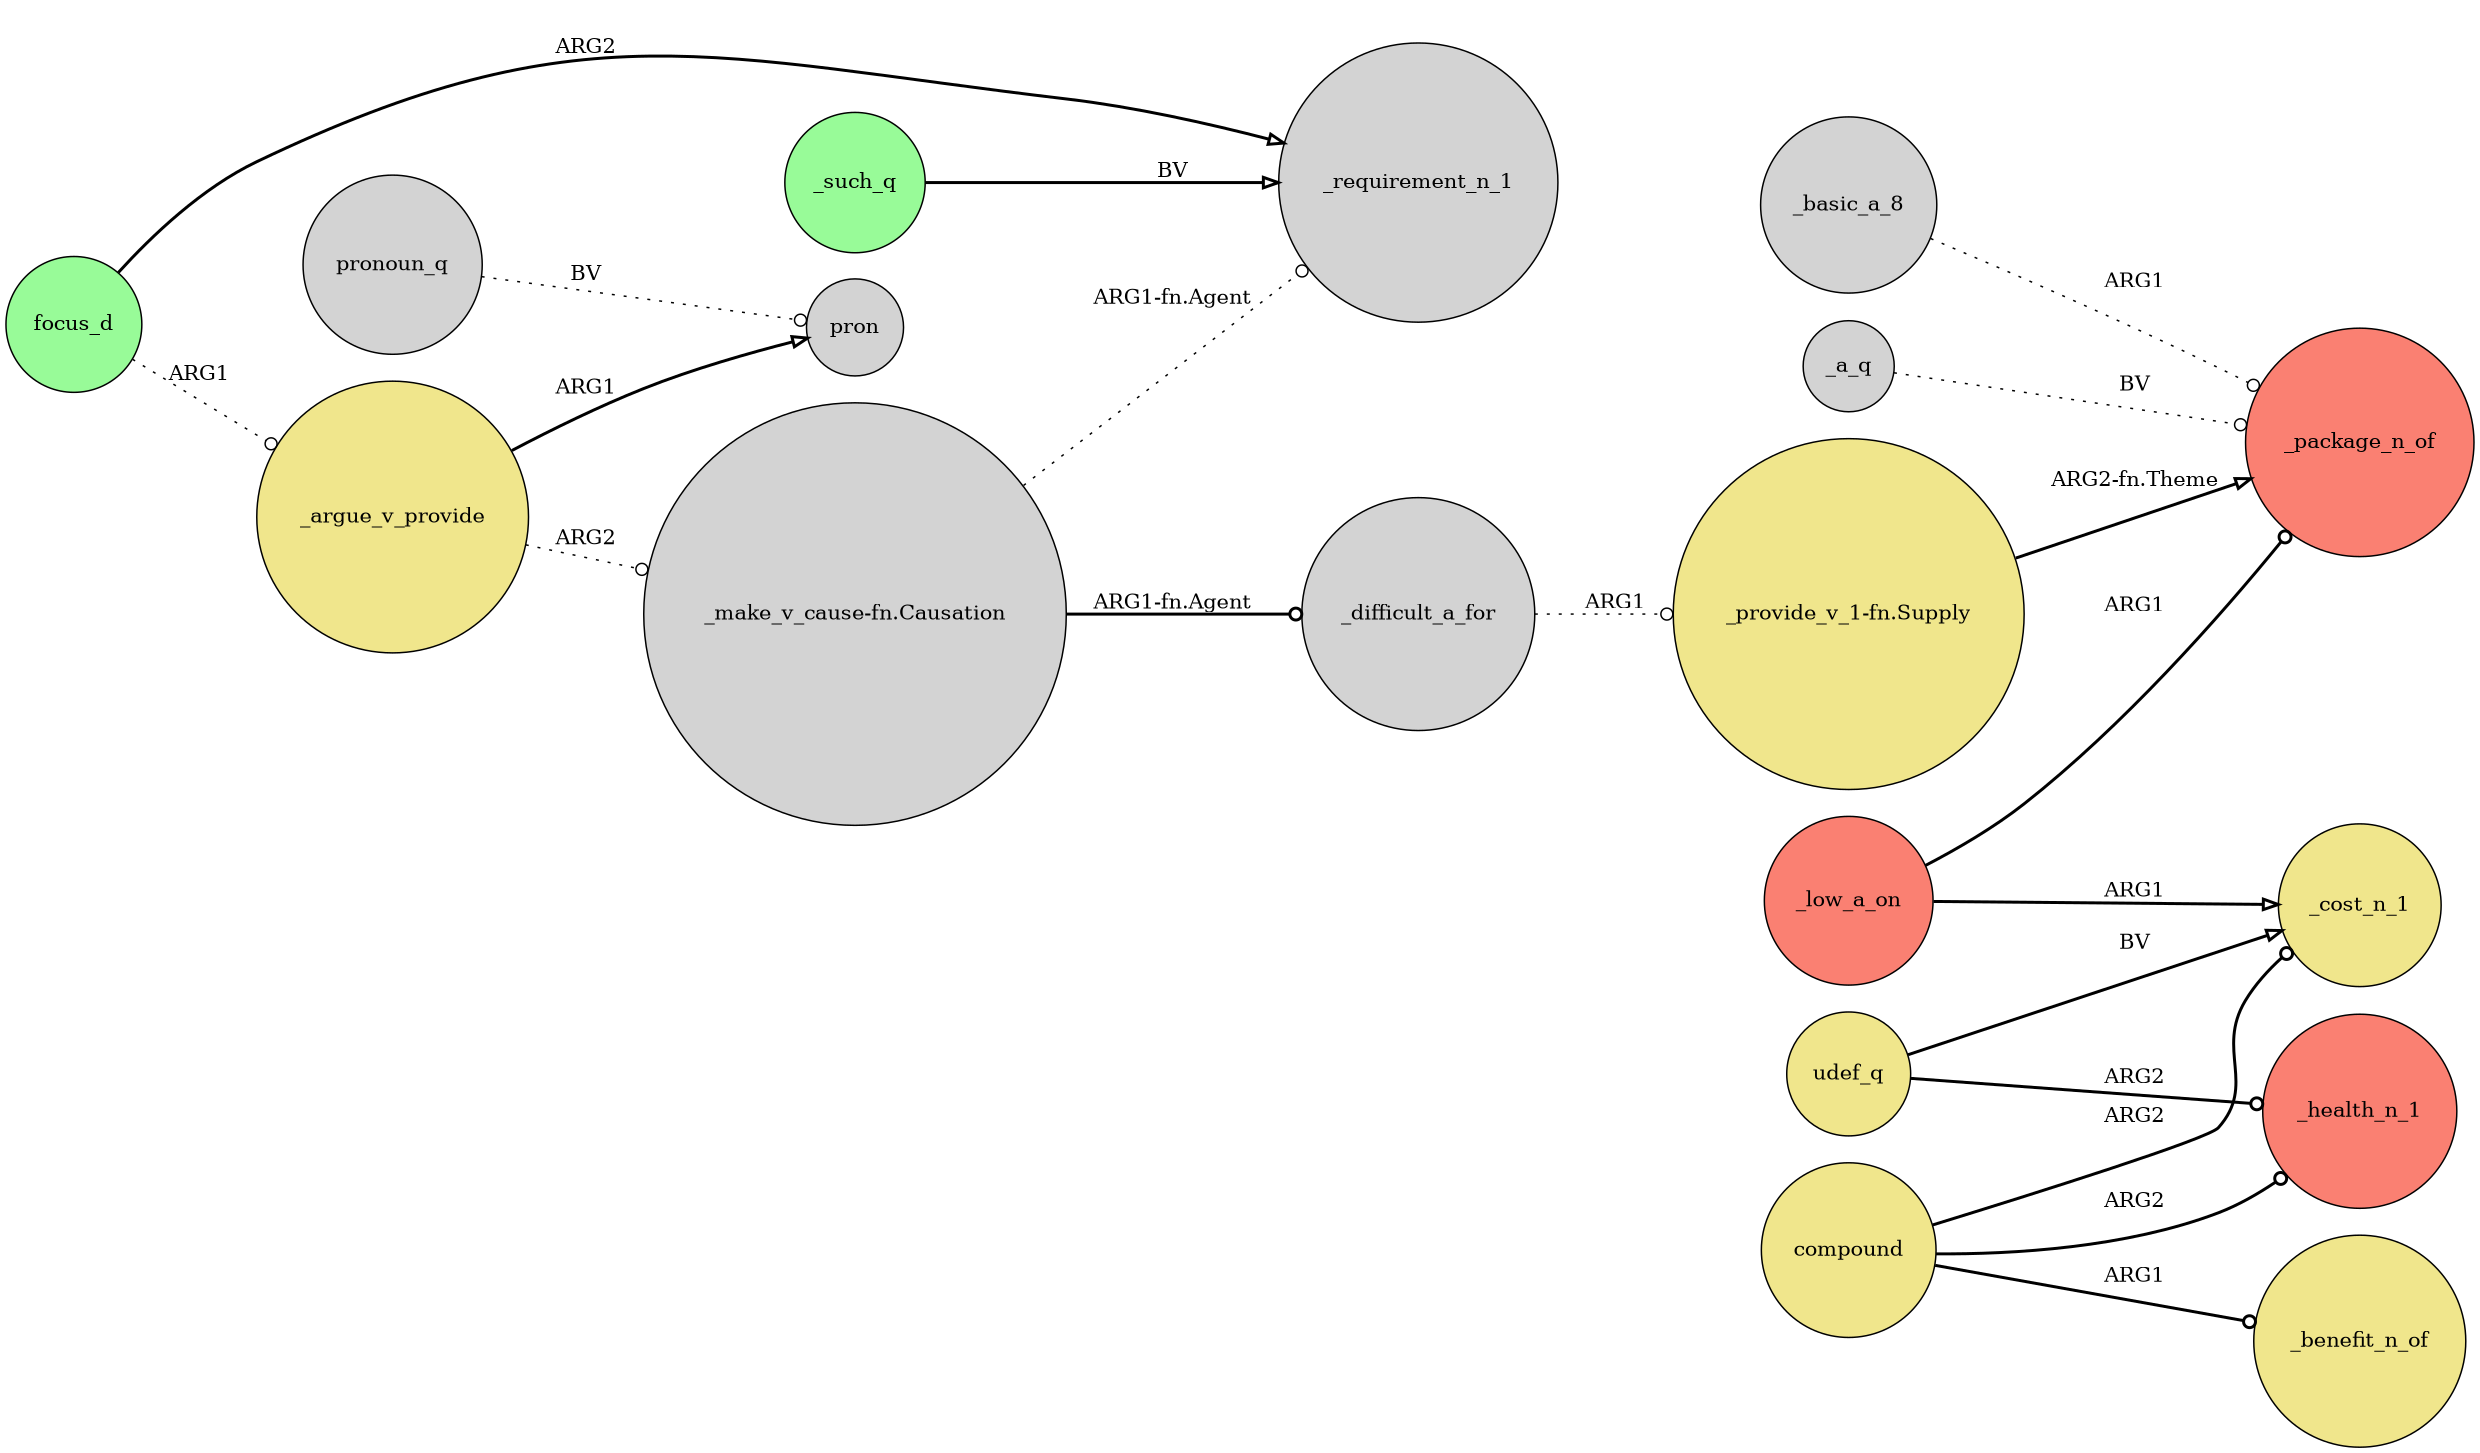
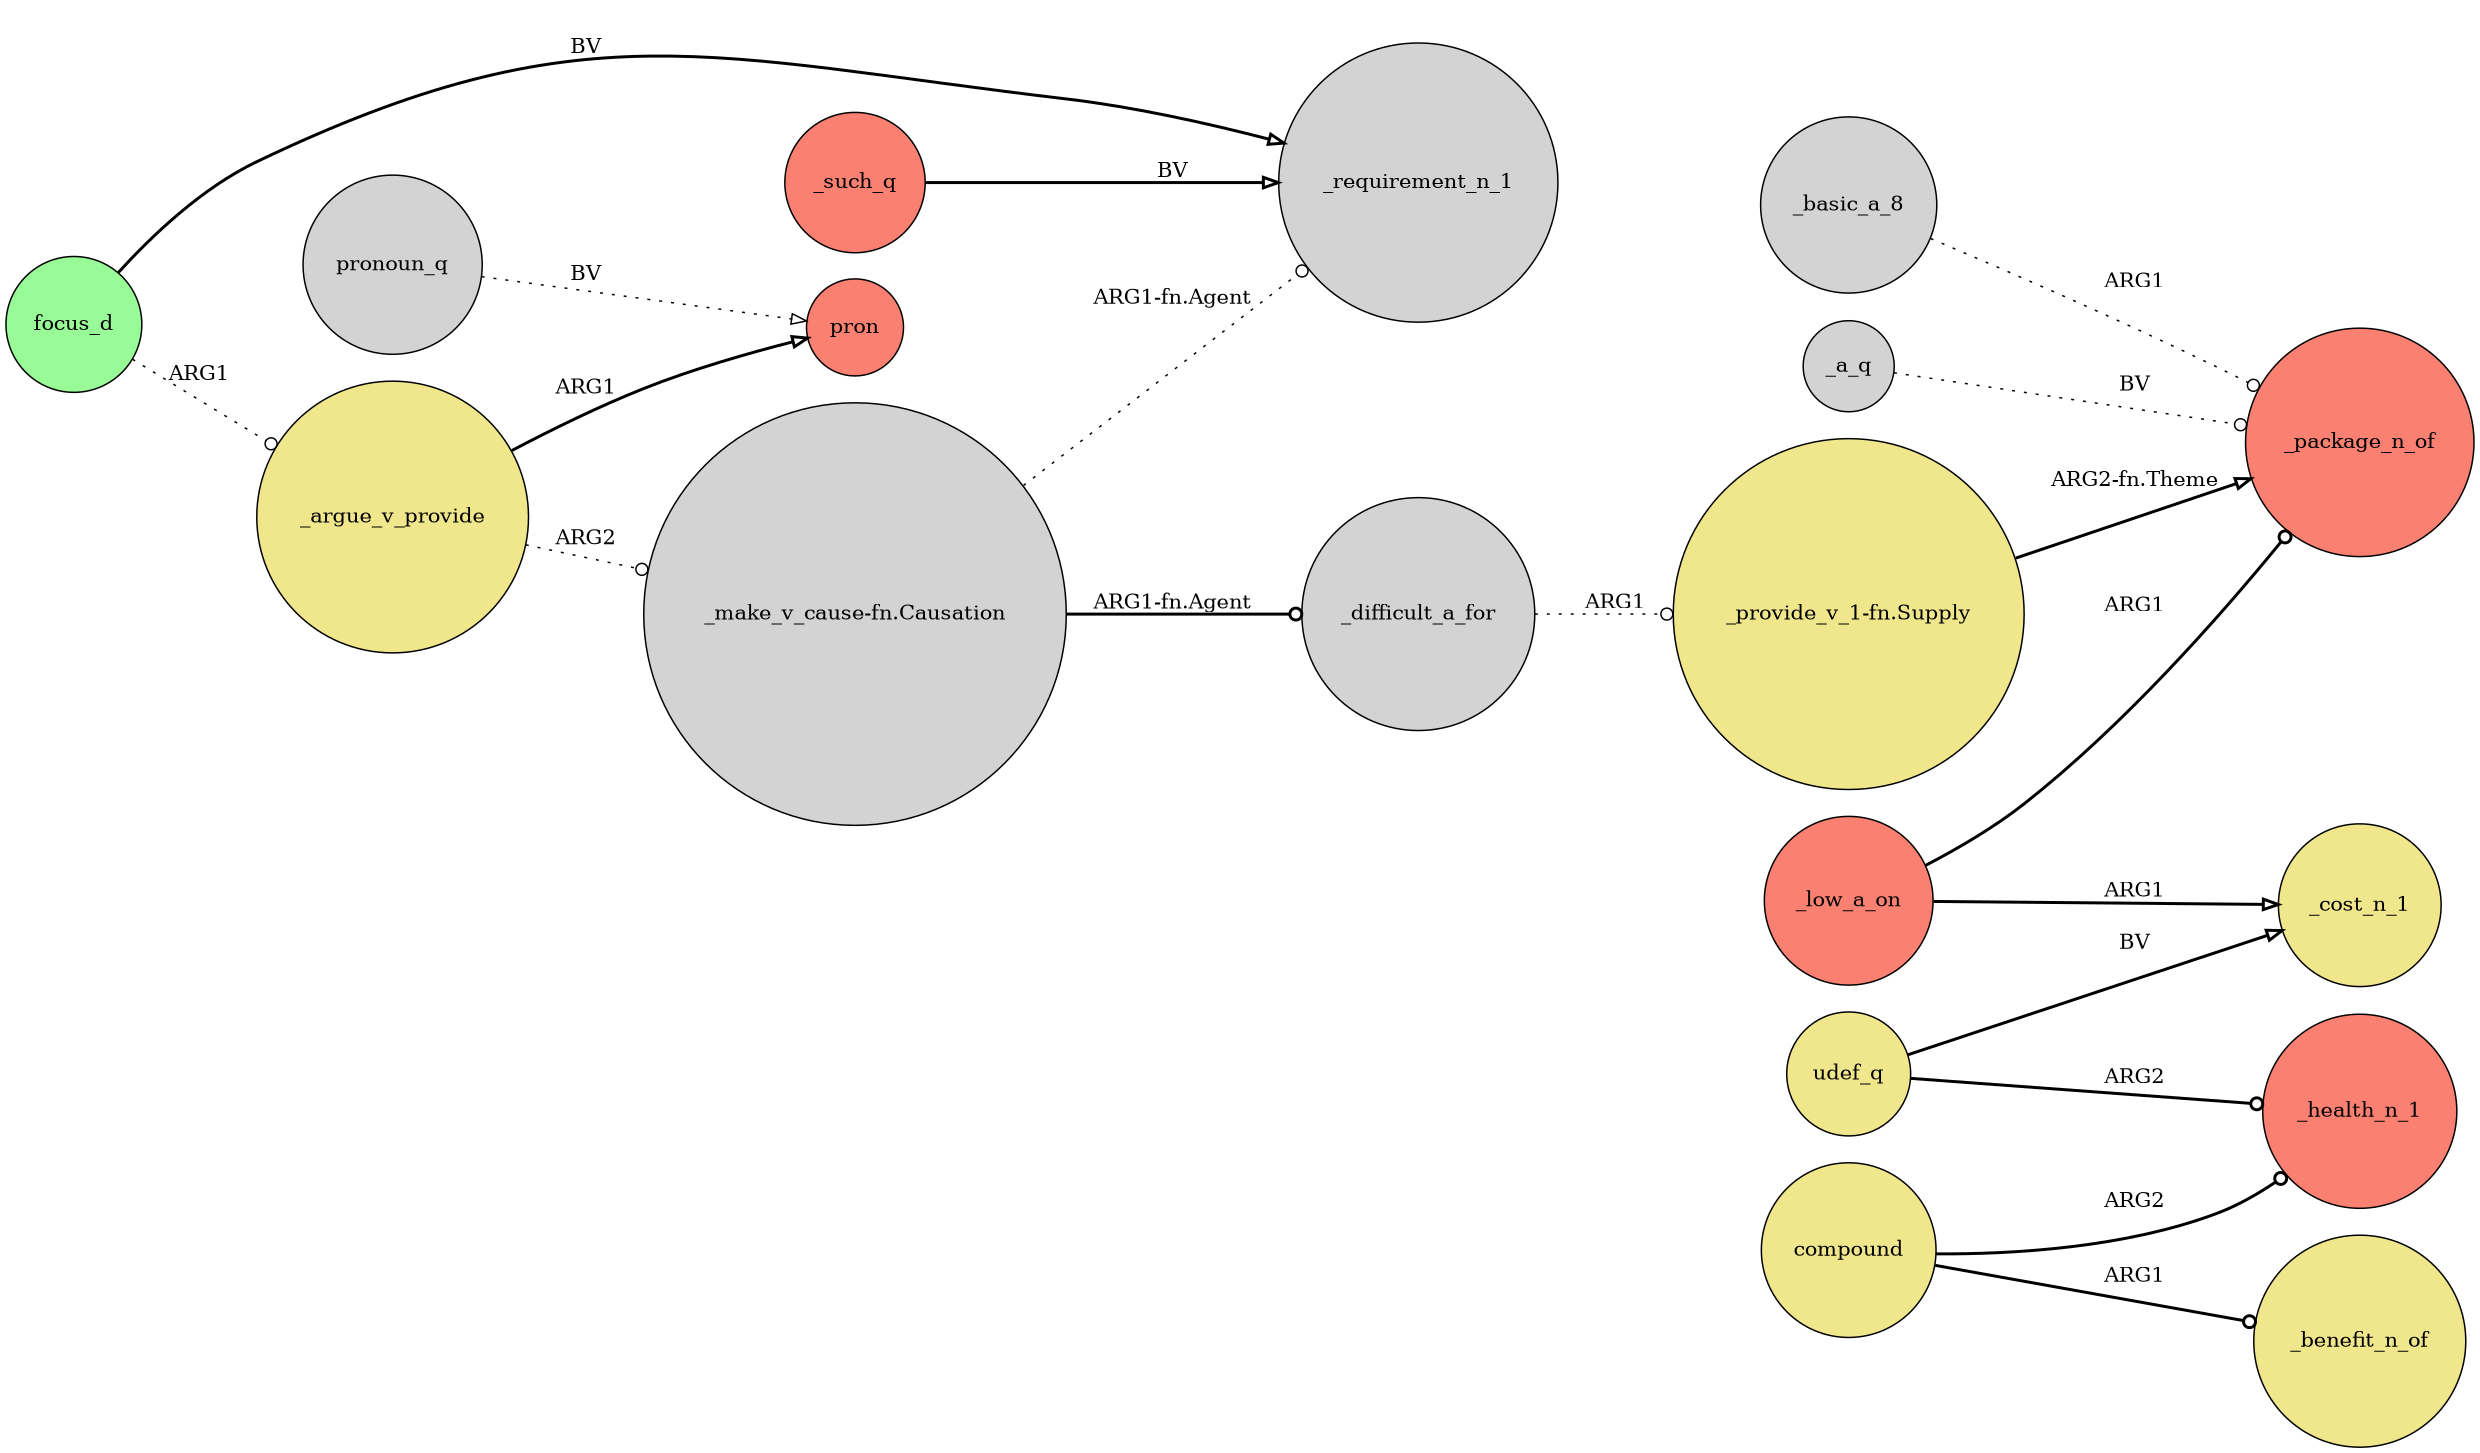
edge "focus_d" -> "_requirement_n_1": label "ARG2" -> "BV"
node "_such_q": fillcolor palegreen -> salmon
edge "pronoun_q" -> "pron": arrowhead odot -> onormal
node "pron": fillcolor lightgrey -> salmon
edge "compound" -> "_cost_n_1": removed, label "ARG2"
